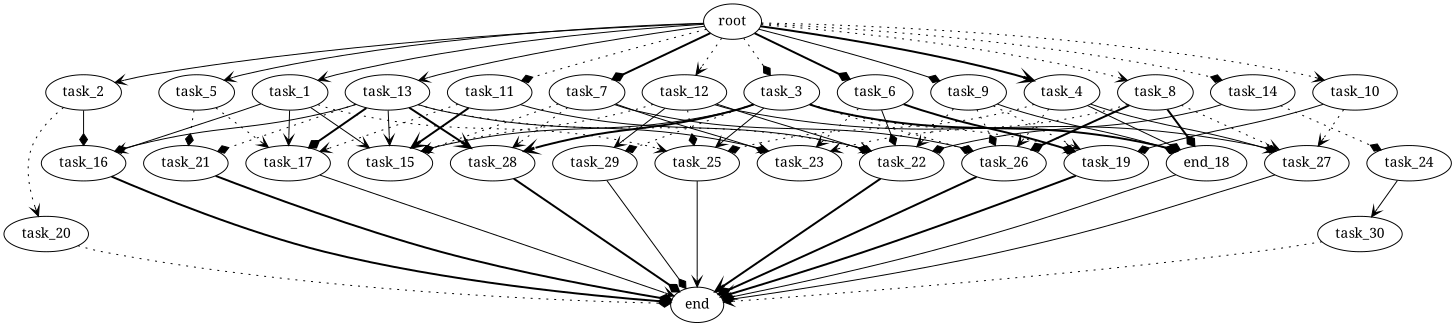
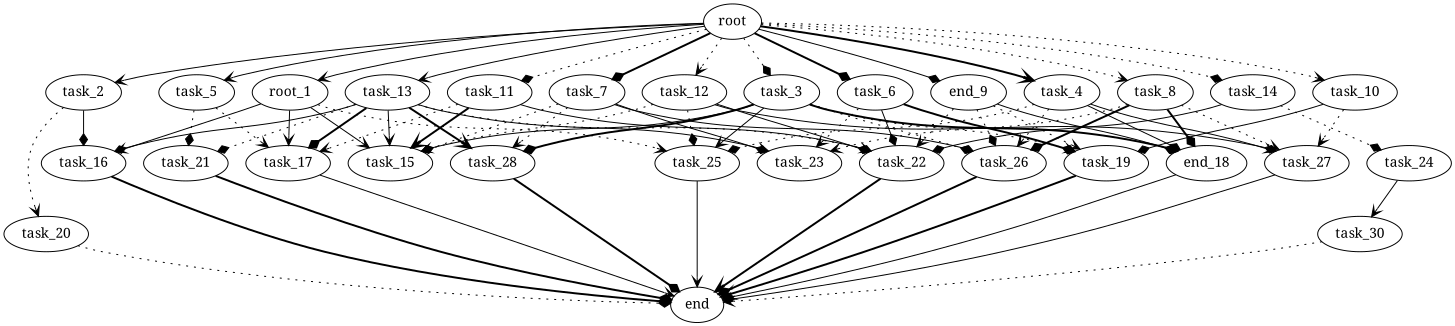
node "task_1": label "task_1" -> "root_1"
node "task_9": label "task_9" -> "end_9"
edge "task_3" -> "task_28": arrowhead vee -> diamond
node "task_29": removed
